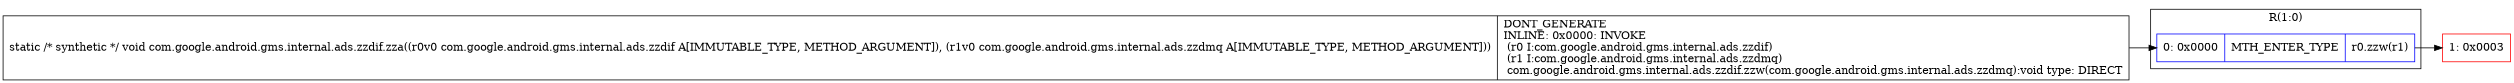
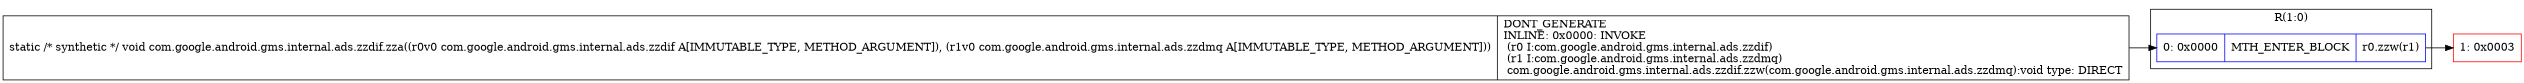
node "0: 0x0000": text "MTH_ENTER_TYPE" -> "MTH_ENTER_BLOCK"
